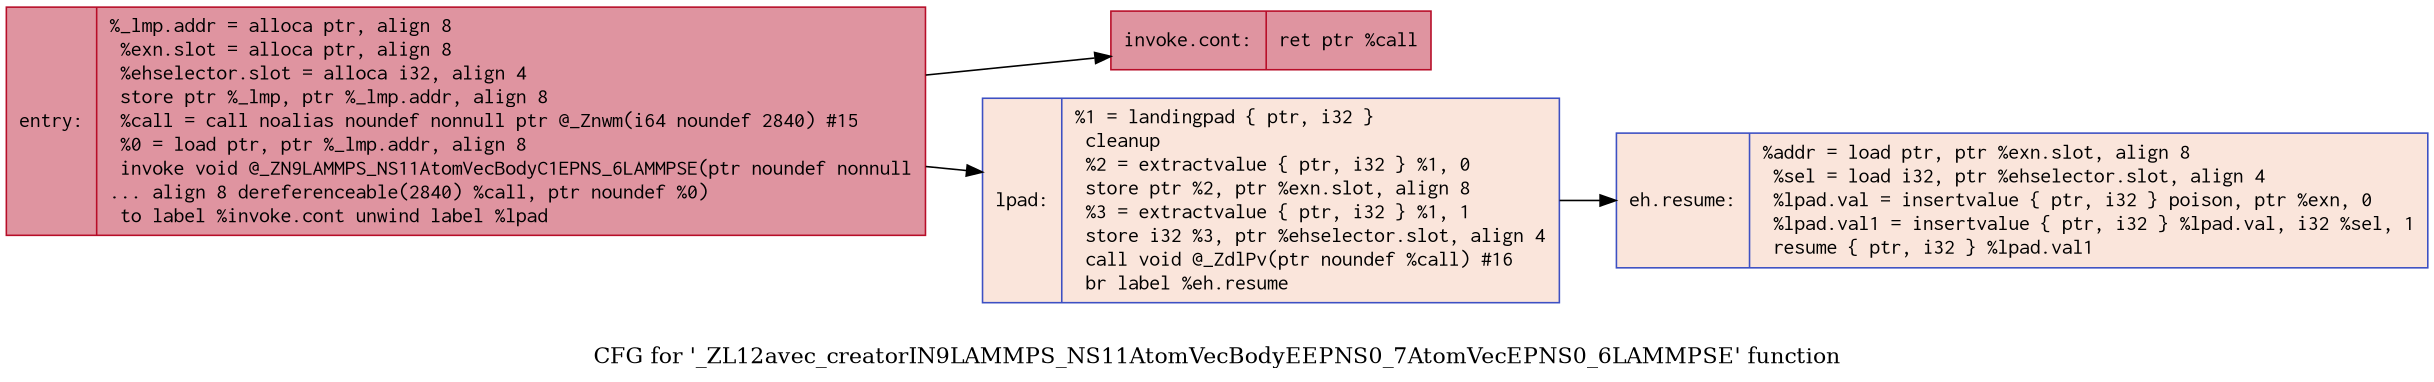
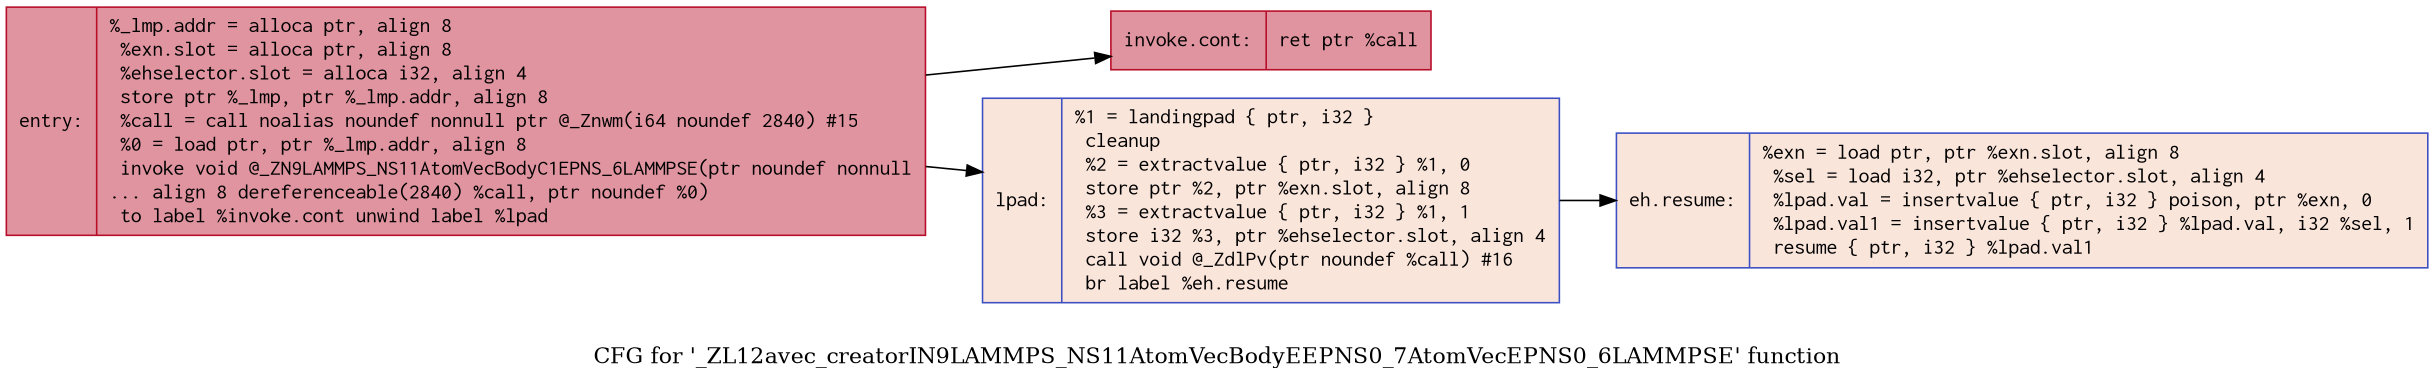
node "eh.resume:": text "%addr = load ptr, ptr %exn.slot, align 8" -> "%exn = load ptr, ptr %exn.slot, align 8"
